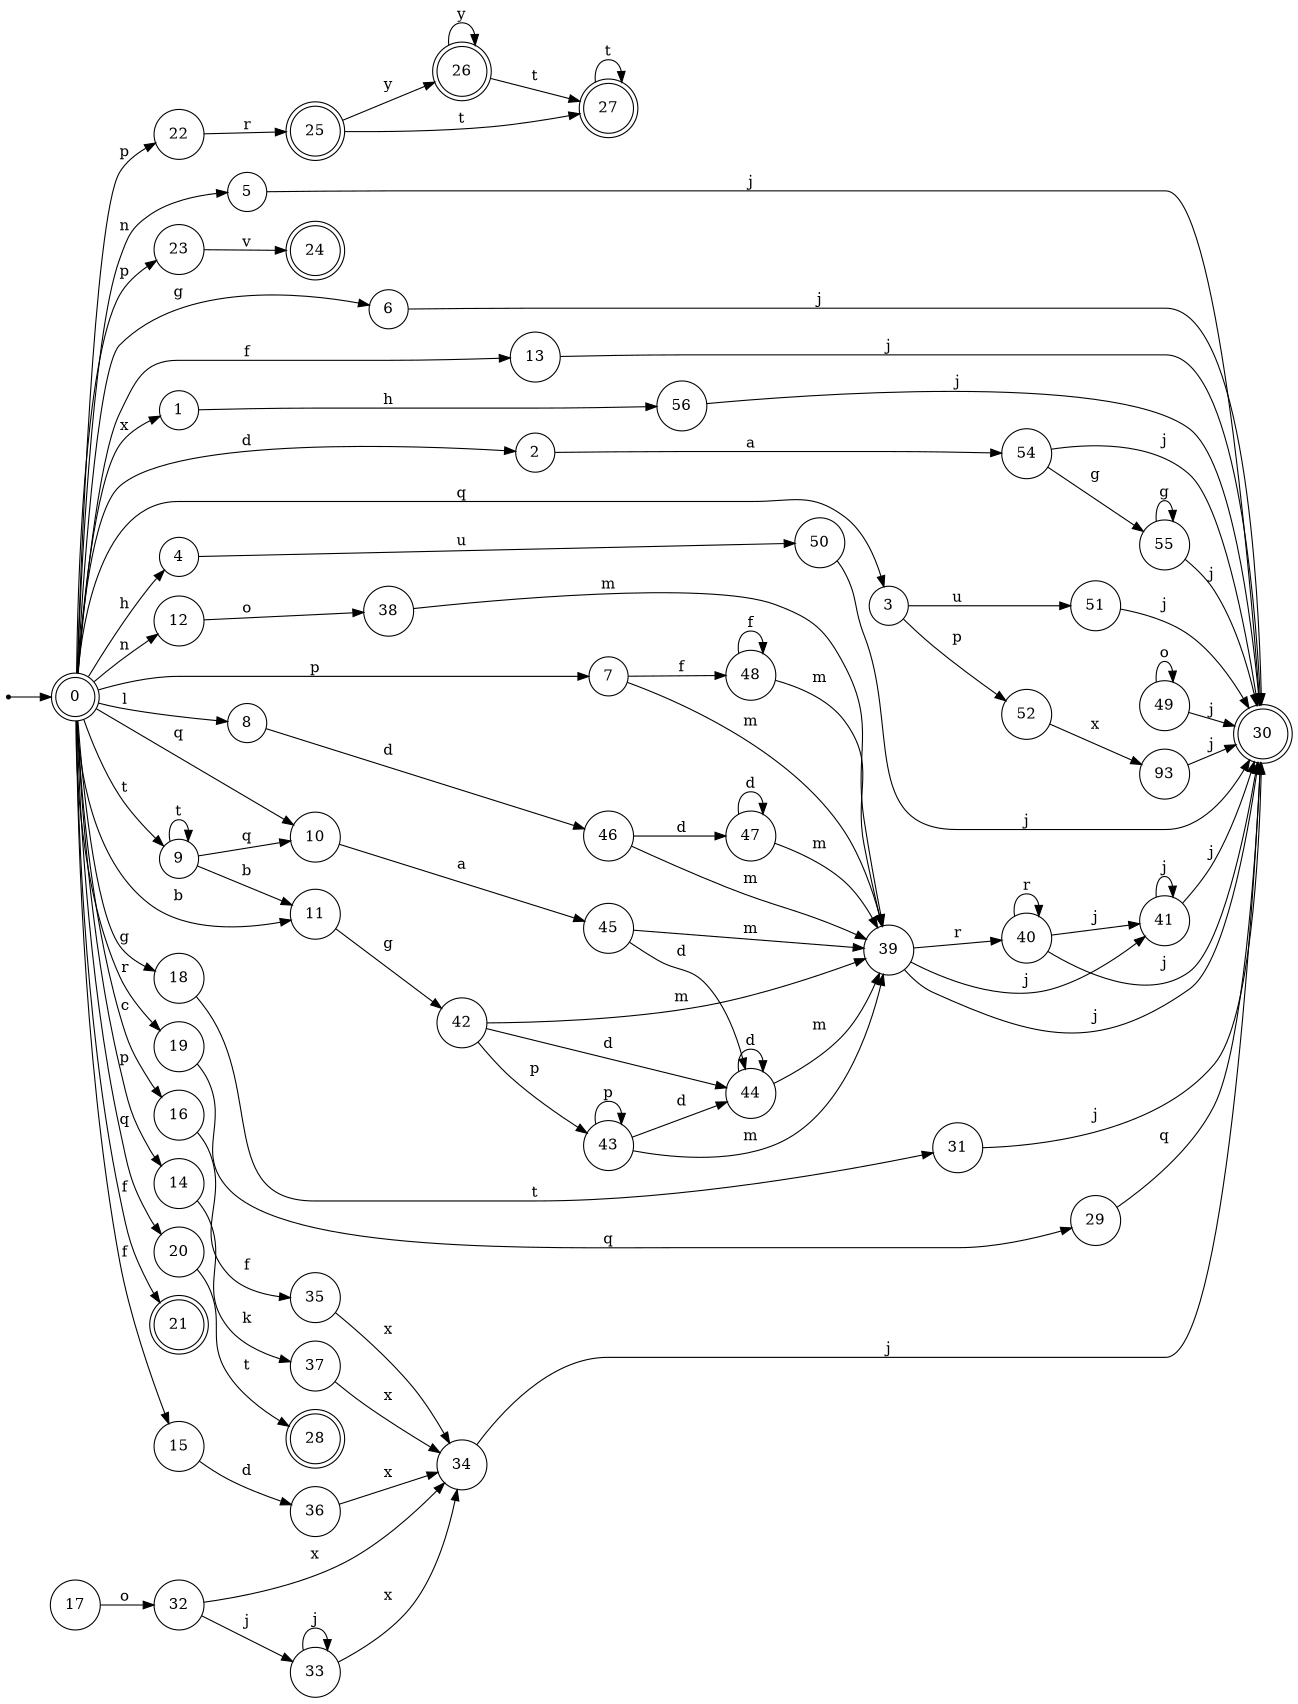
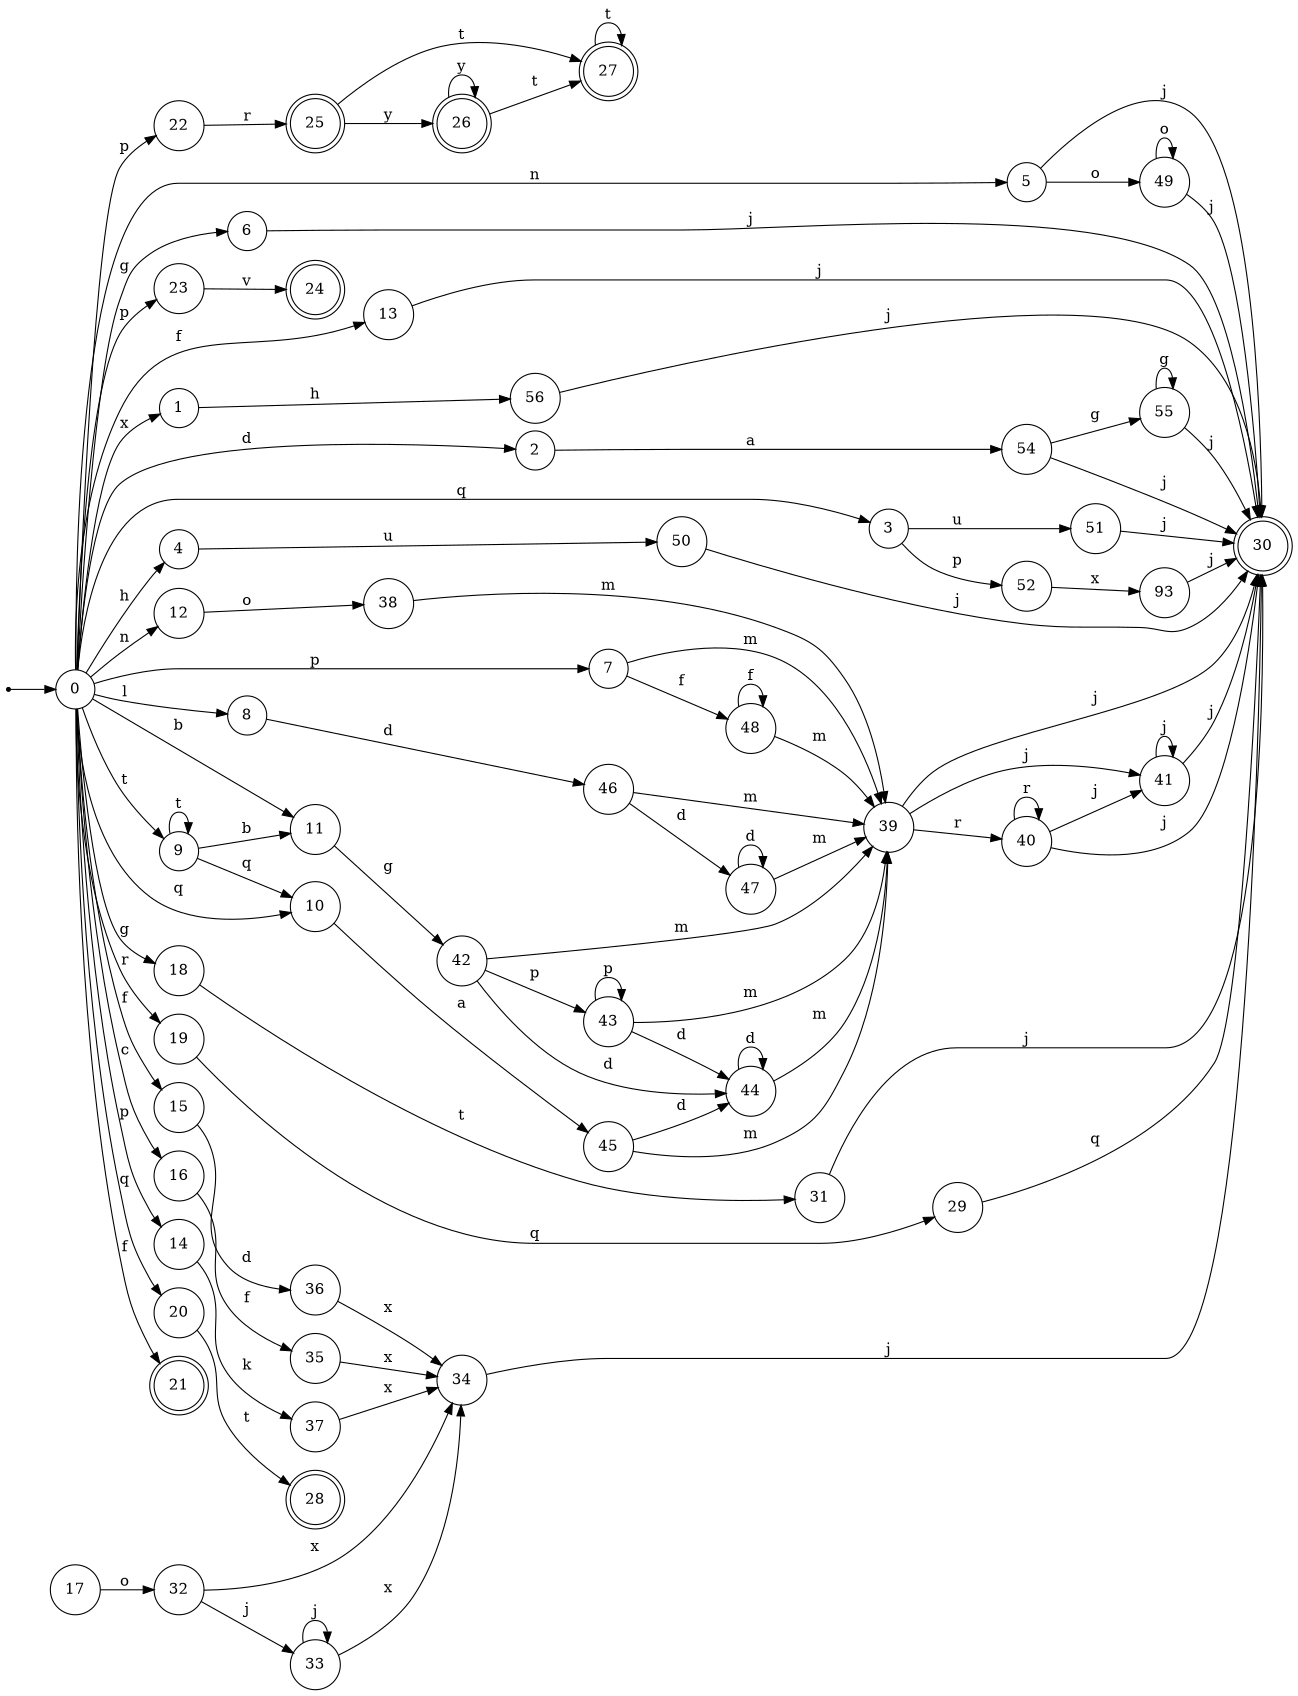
edge "5" -> "49": added, label "o"
node "0": shape doublecircle -> circle
